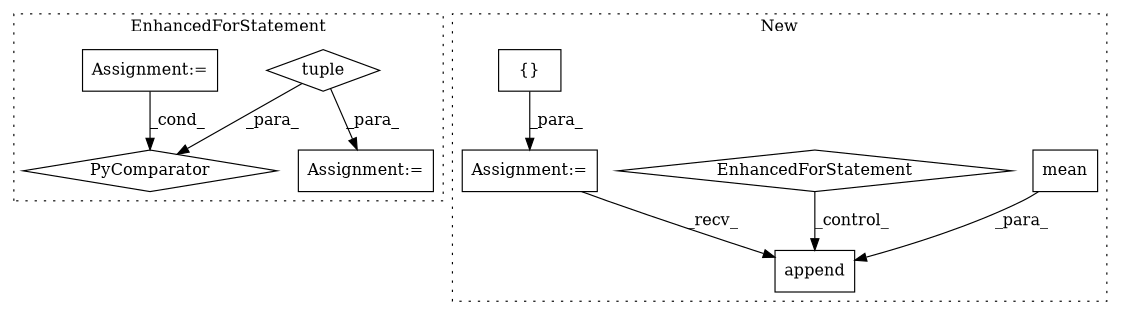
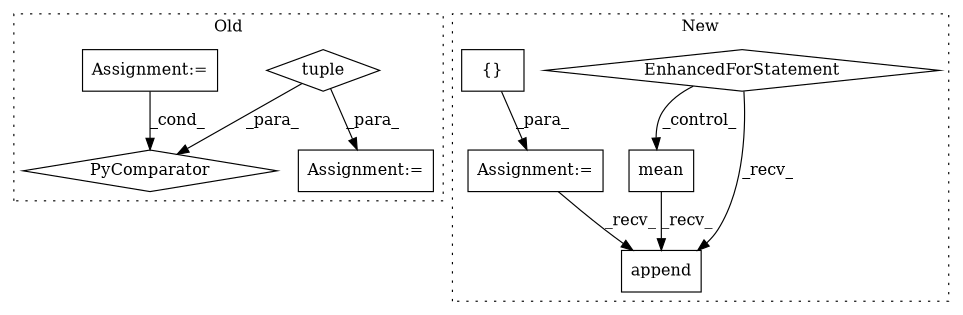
cluster "EnhancedForStatement": label "EnhancedForStatement" -> "Old"
edge "EnhancedForStatement" -> "mean": added, label "_control_"
edge "EnhancedForStatement" -> "append": label "_control_" -> "_recv_"
edge "mean" -> "append": label "_para_" -> "_recv_"
